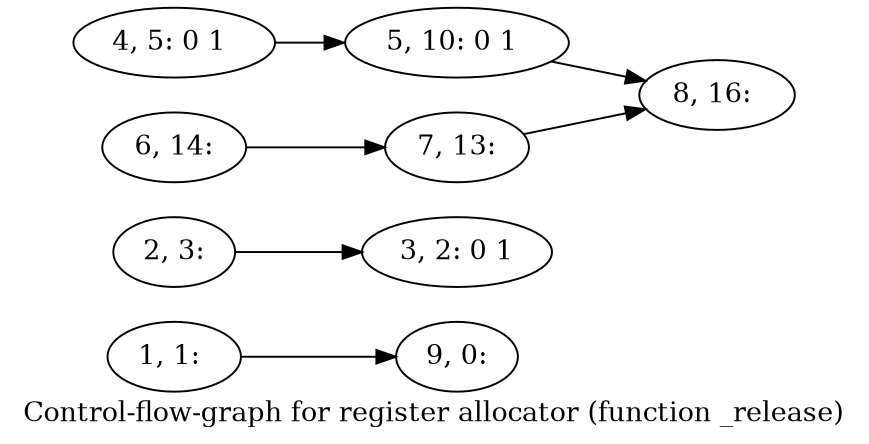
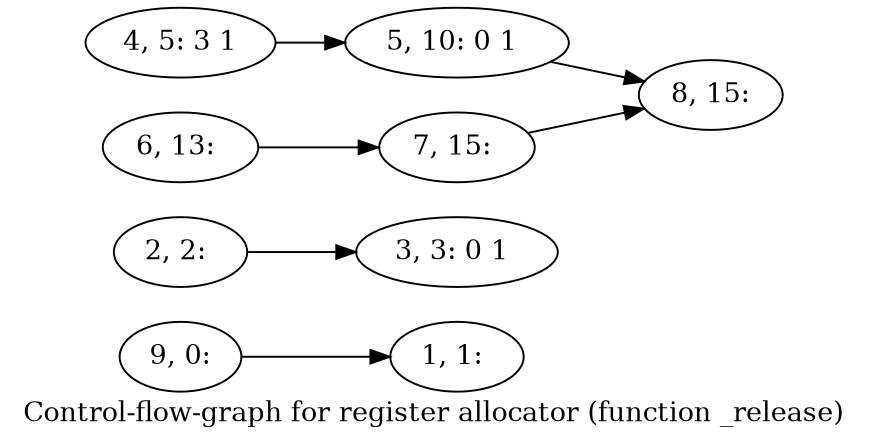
node "4, 5: 0 1": label "4, 5: 0 1" -> "4, 5: 3 1"
node "8, 16:": label "8, 16:" -> "8, 15:"
node "6, 14:": label "6, 14:" -> "6, 13:"
node "7, 13:": label "7, 13:" -> "7, 15:"
node "2, 3:": label "2, 3:" -> "2, 2:"
node "3, 2: 0 1": label "3, 2: 0 1" -> "3, 3: 0 1"
edge "1, 1:" -> "9, 0:": reversed
